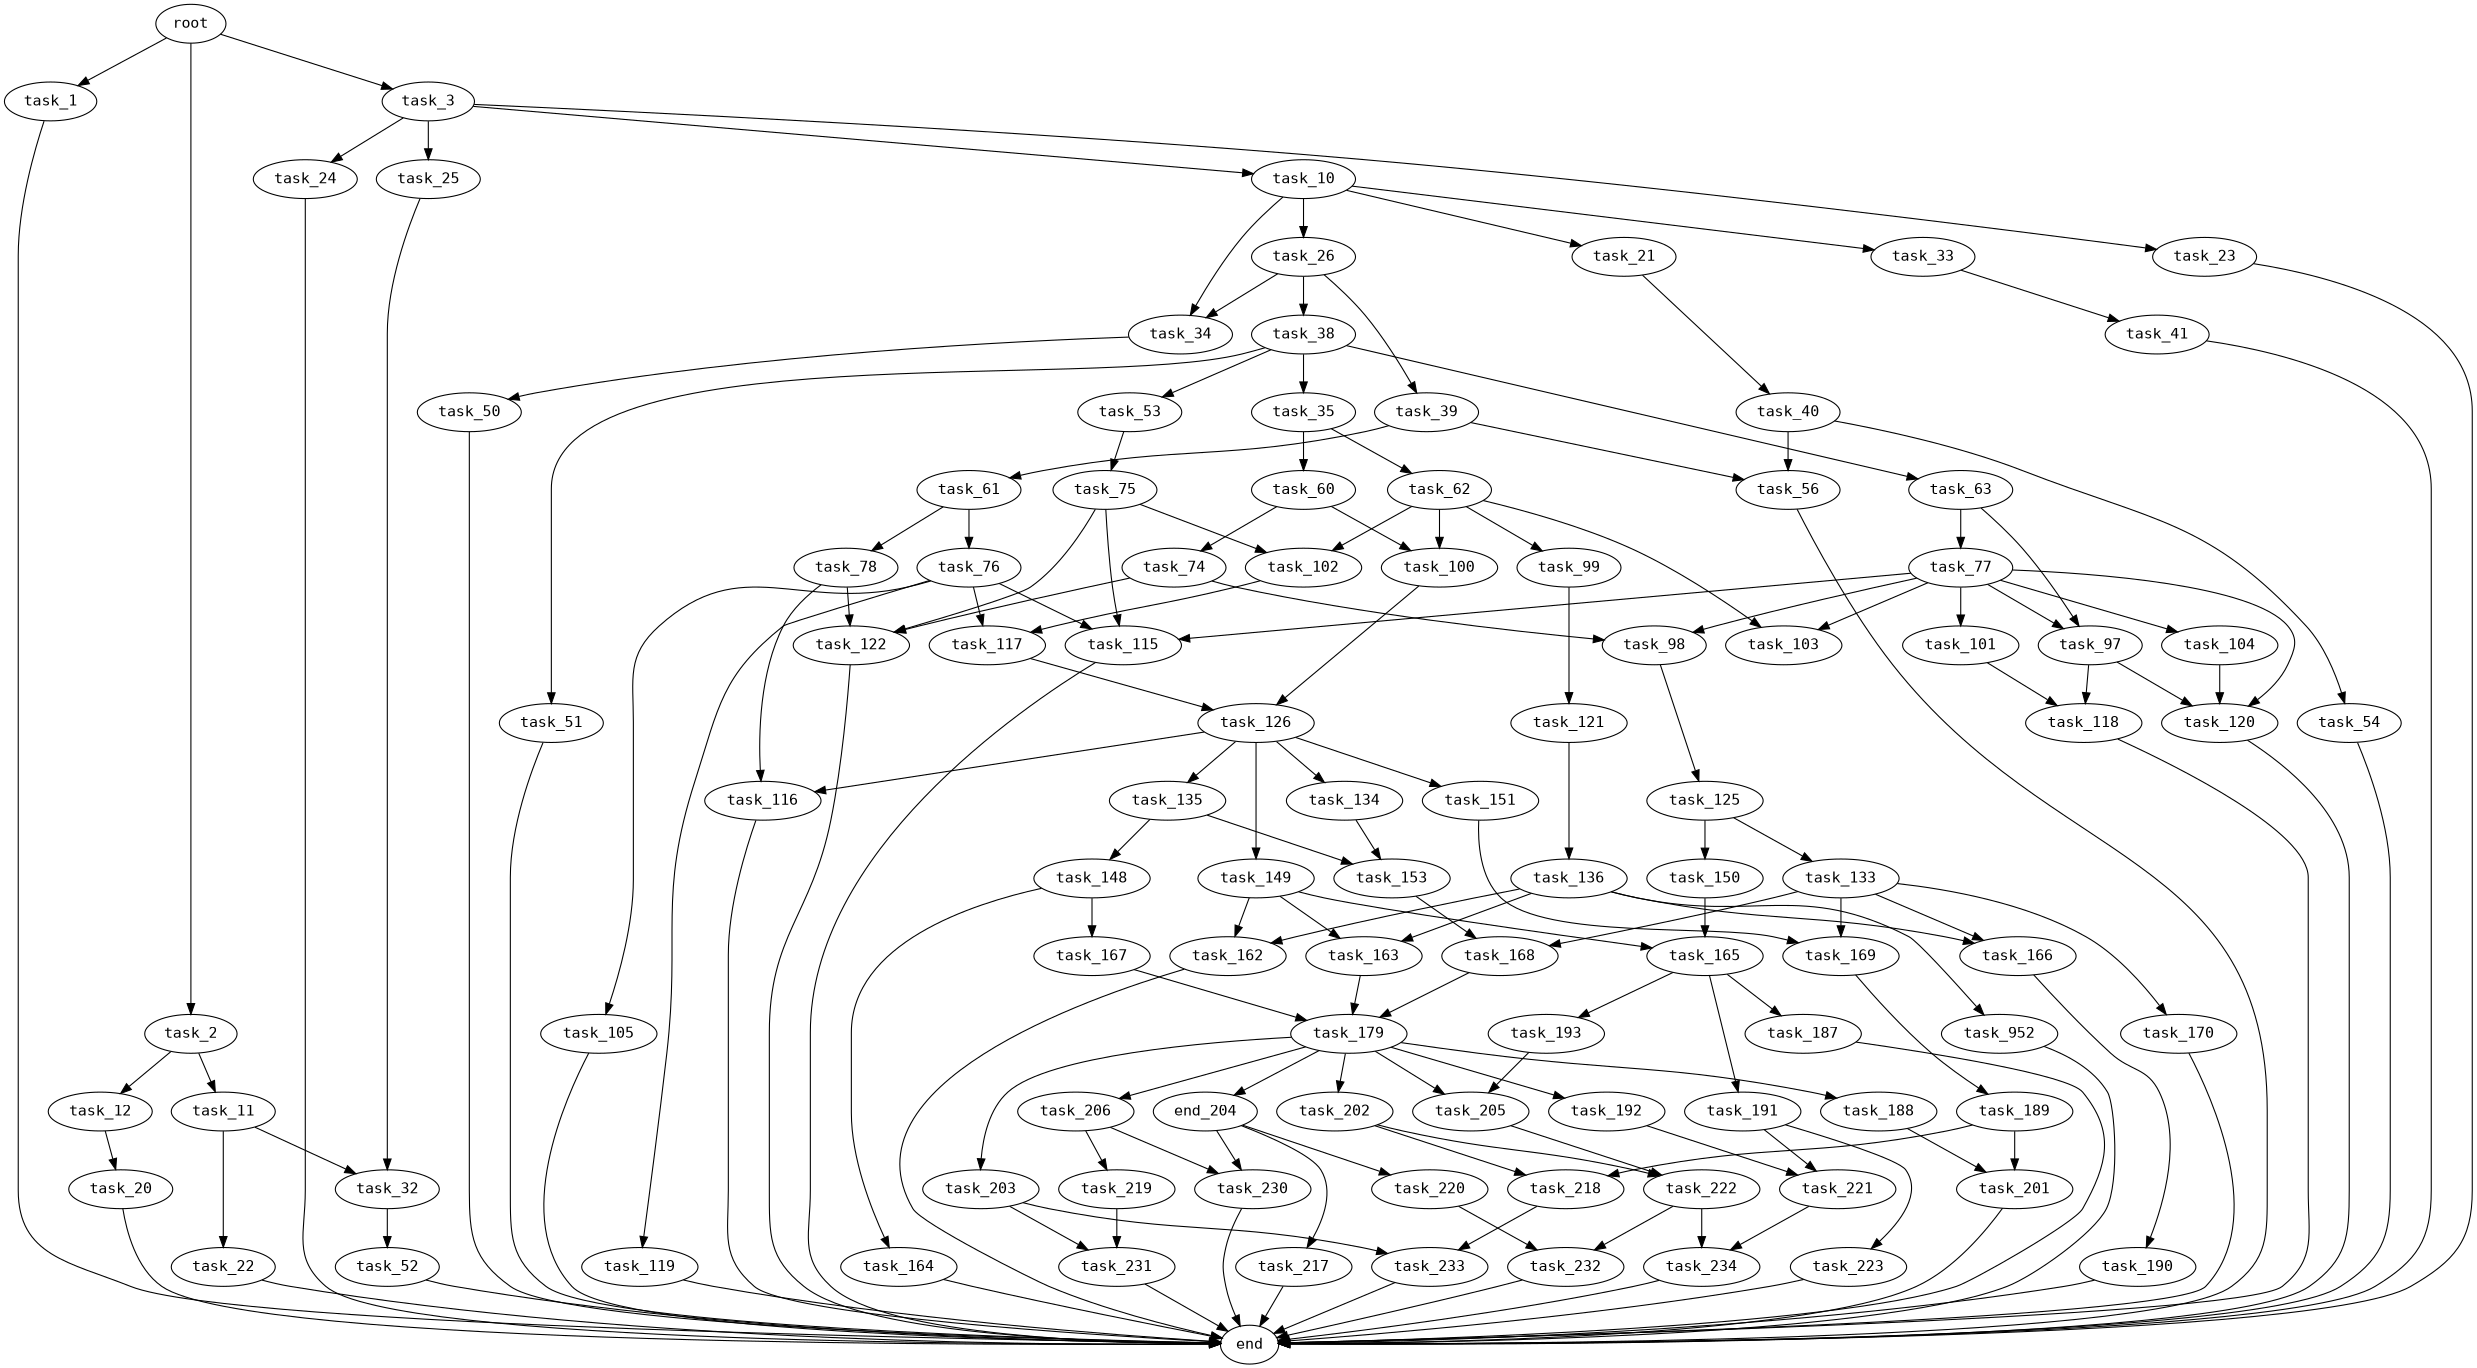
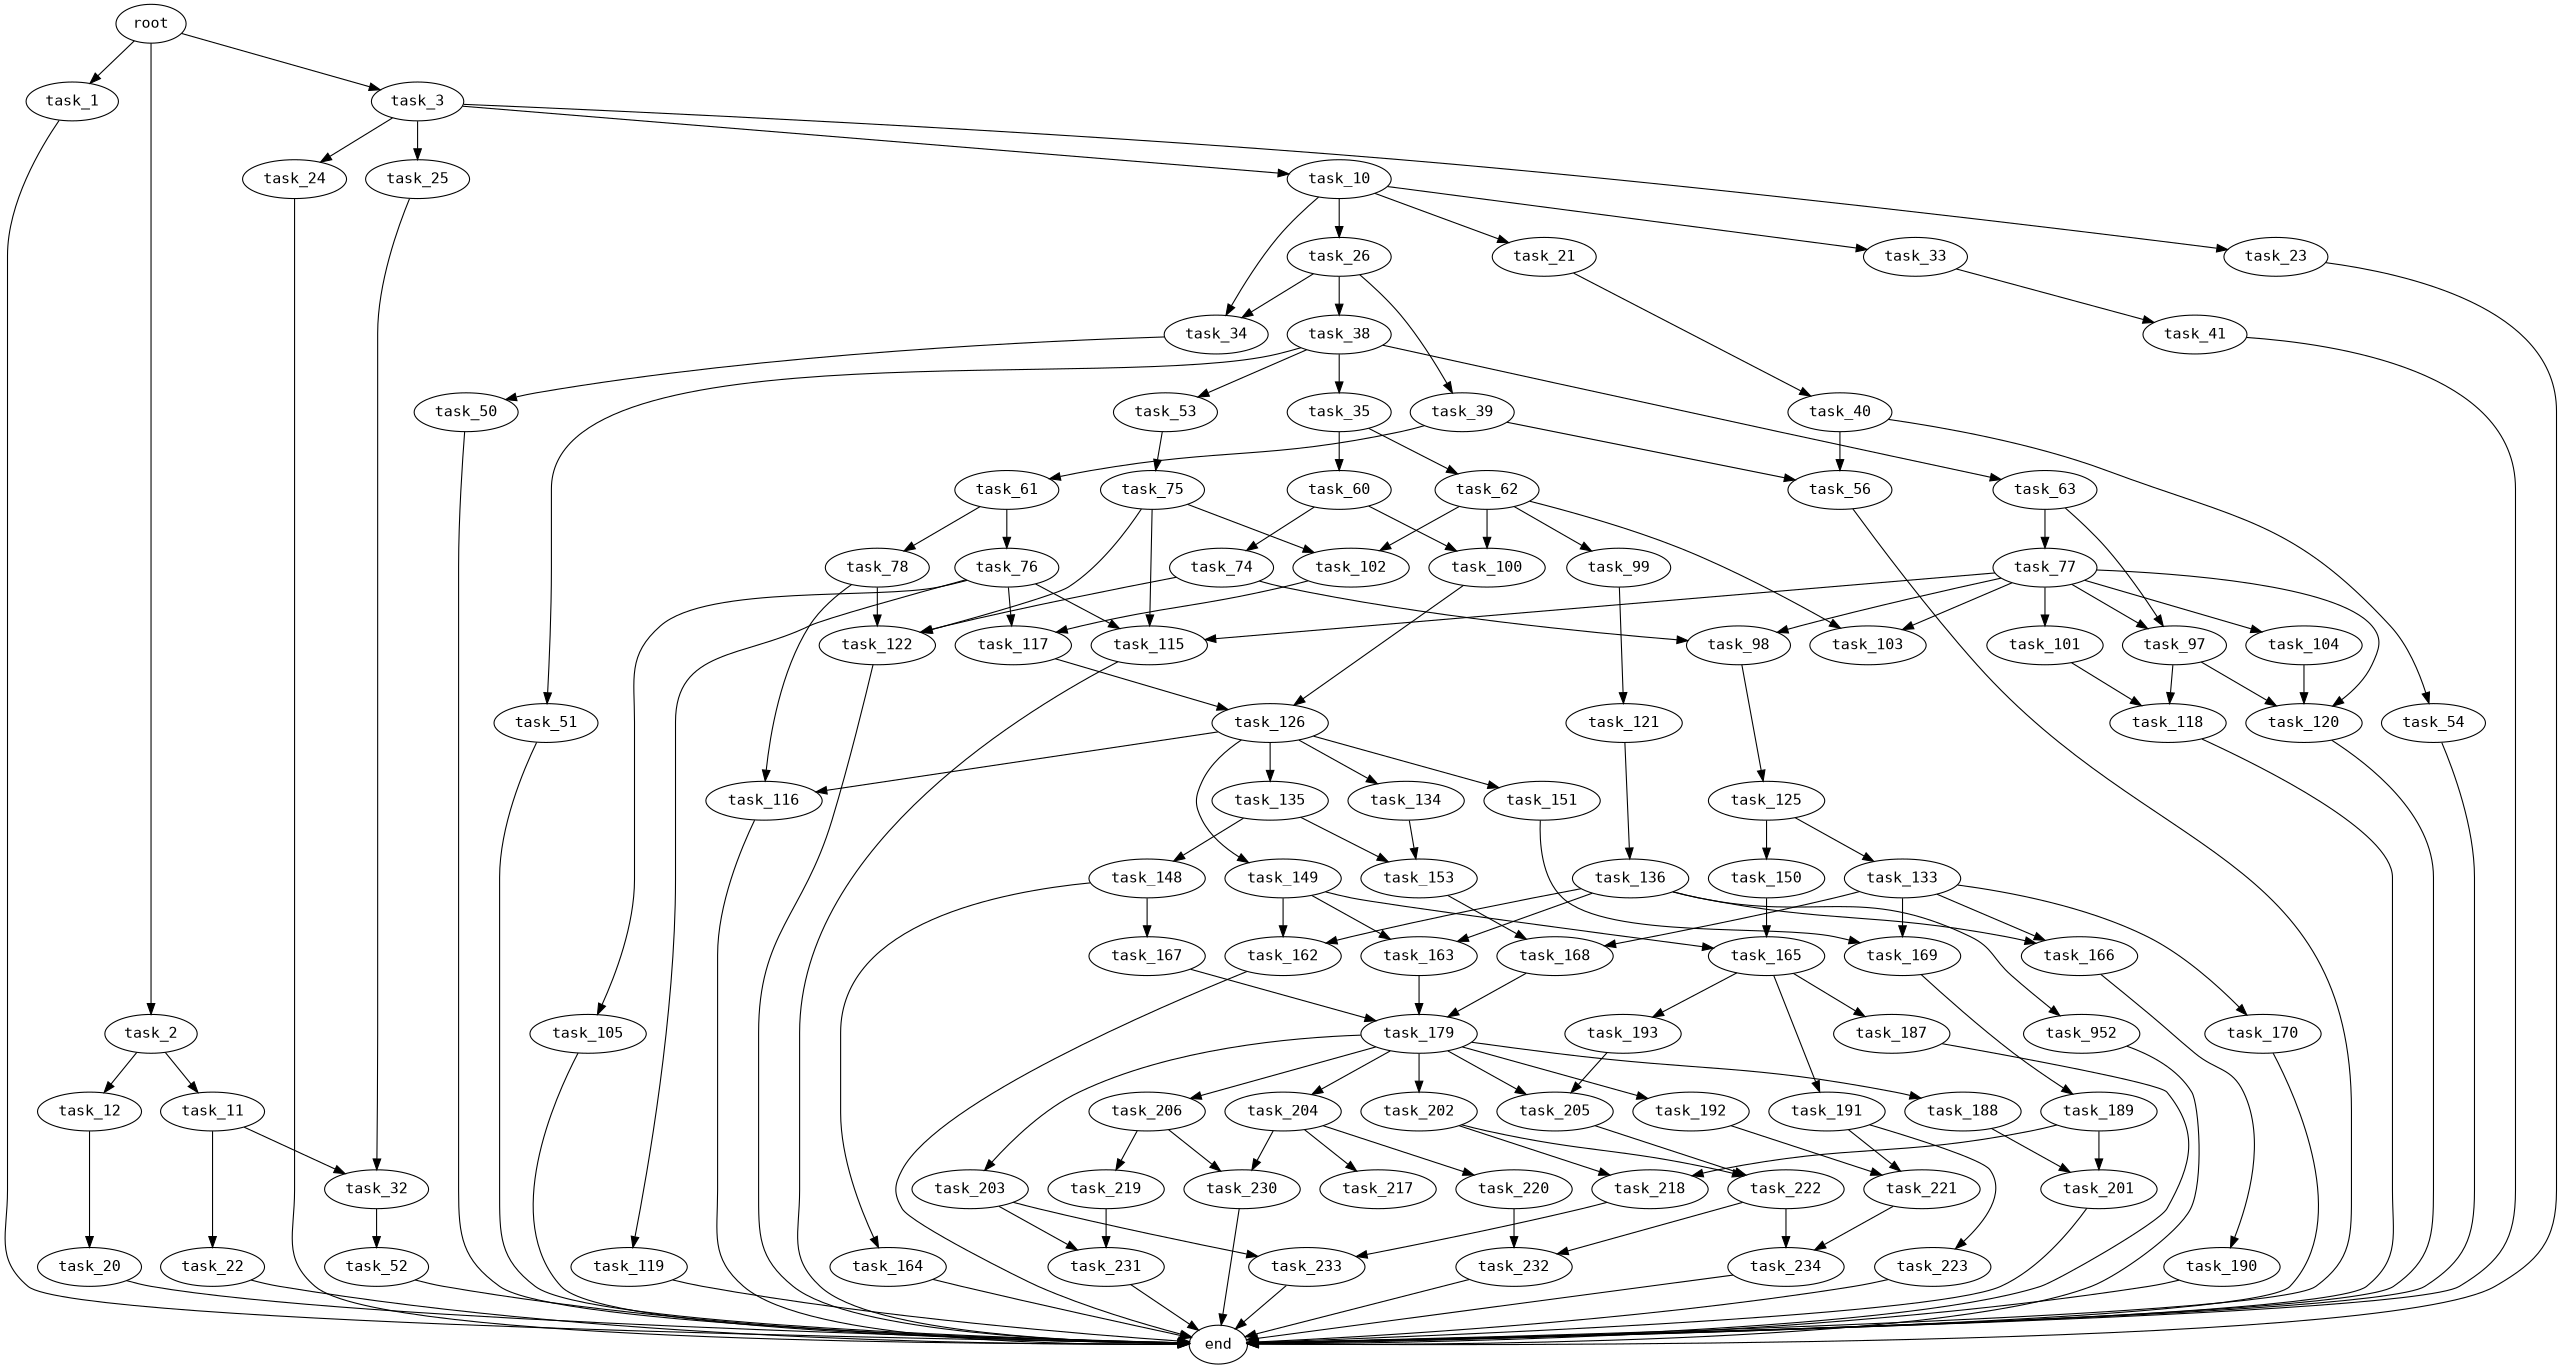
node "end_204": label "end_204" -> "task_204"
edge "task_217" -> "end": removed
